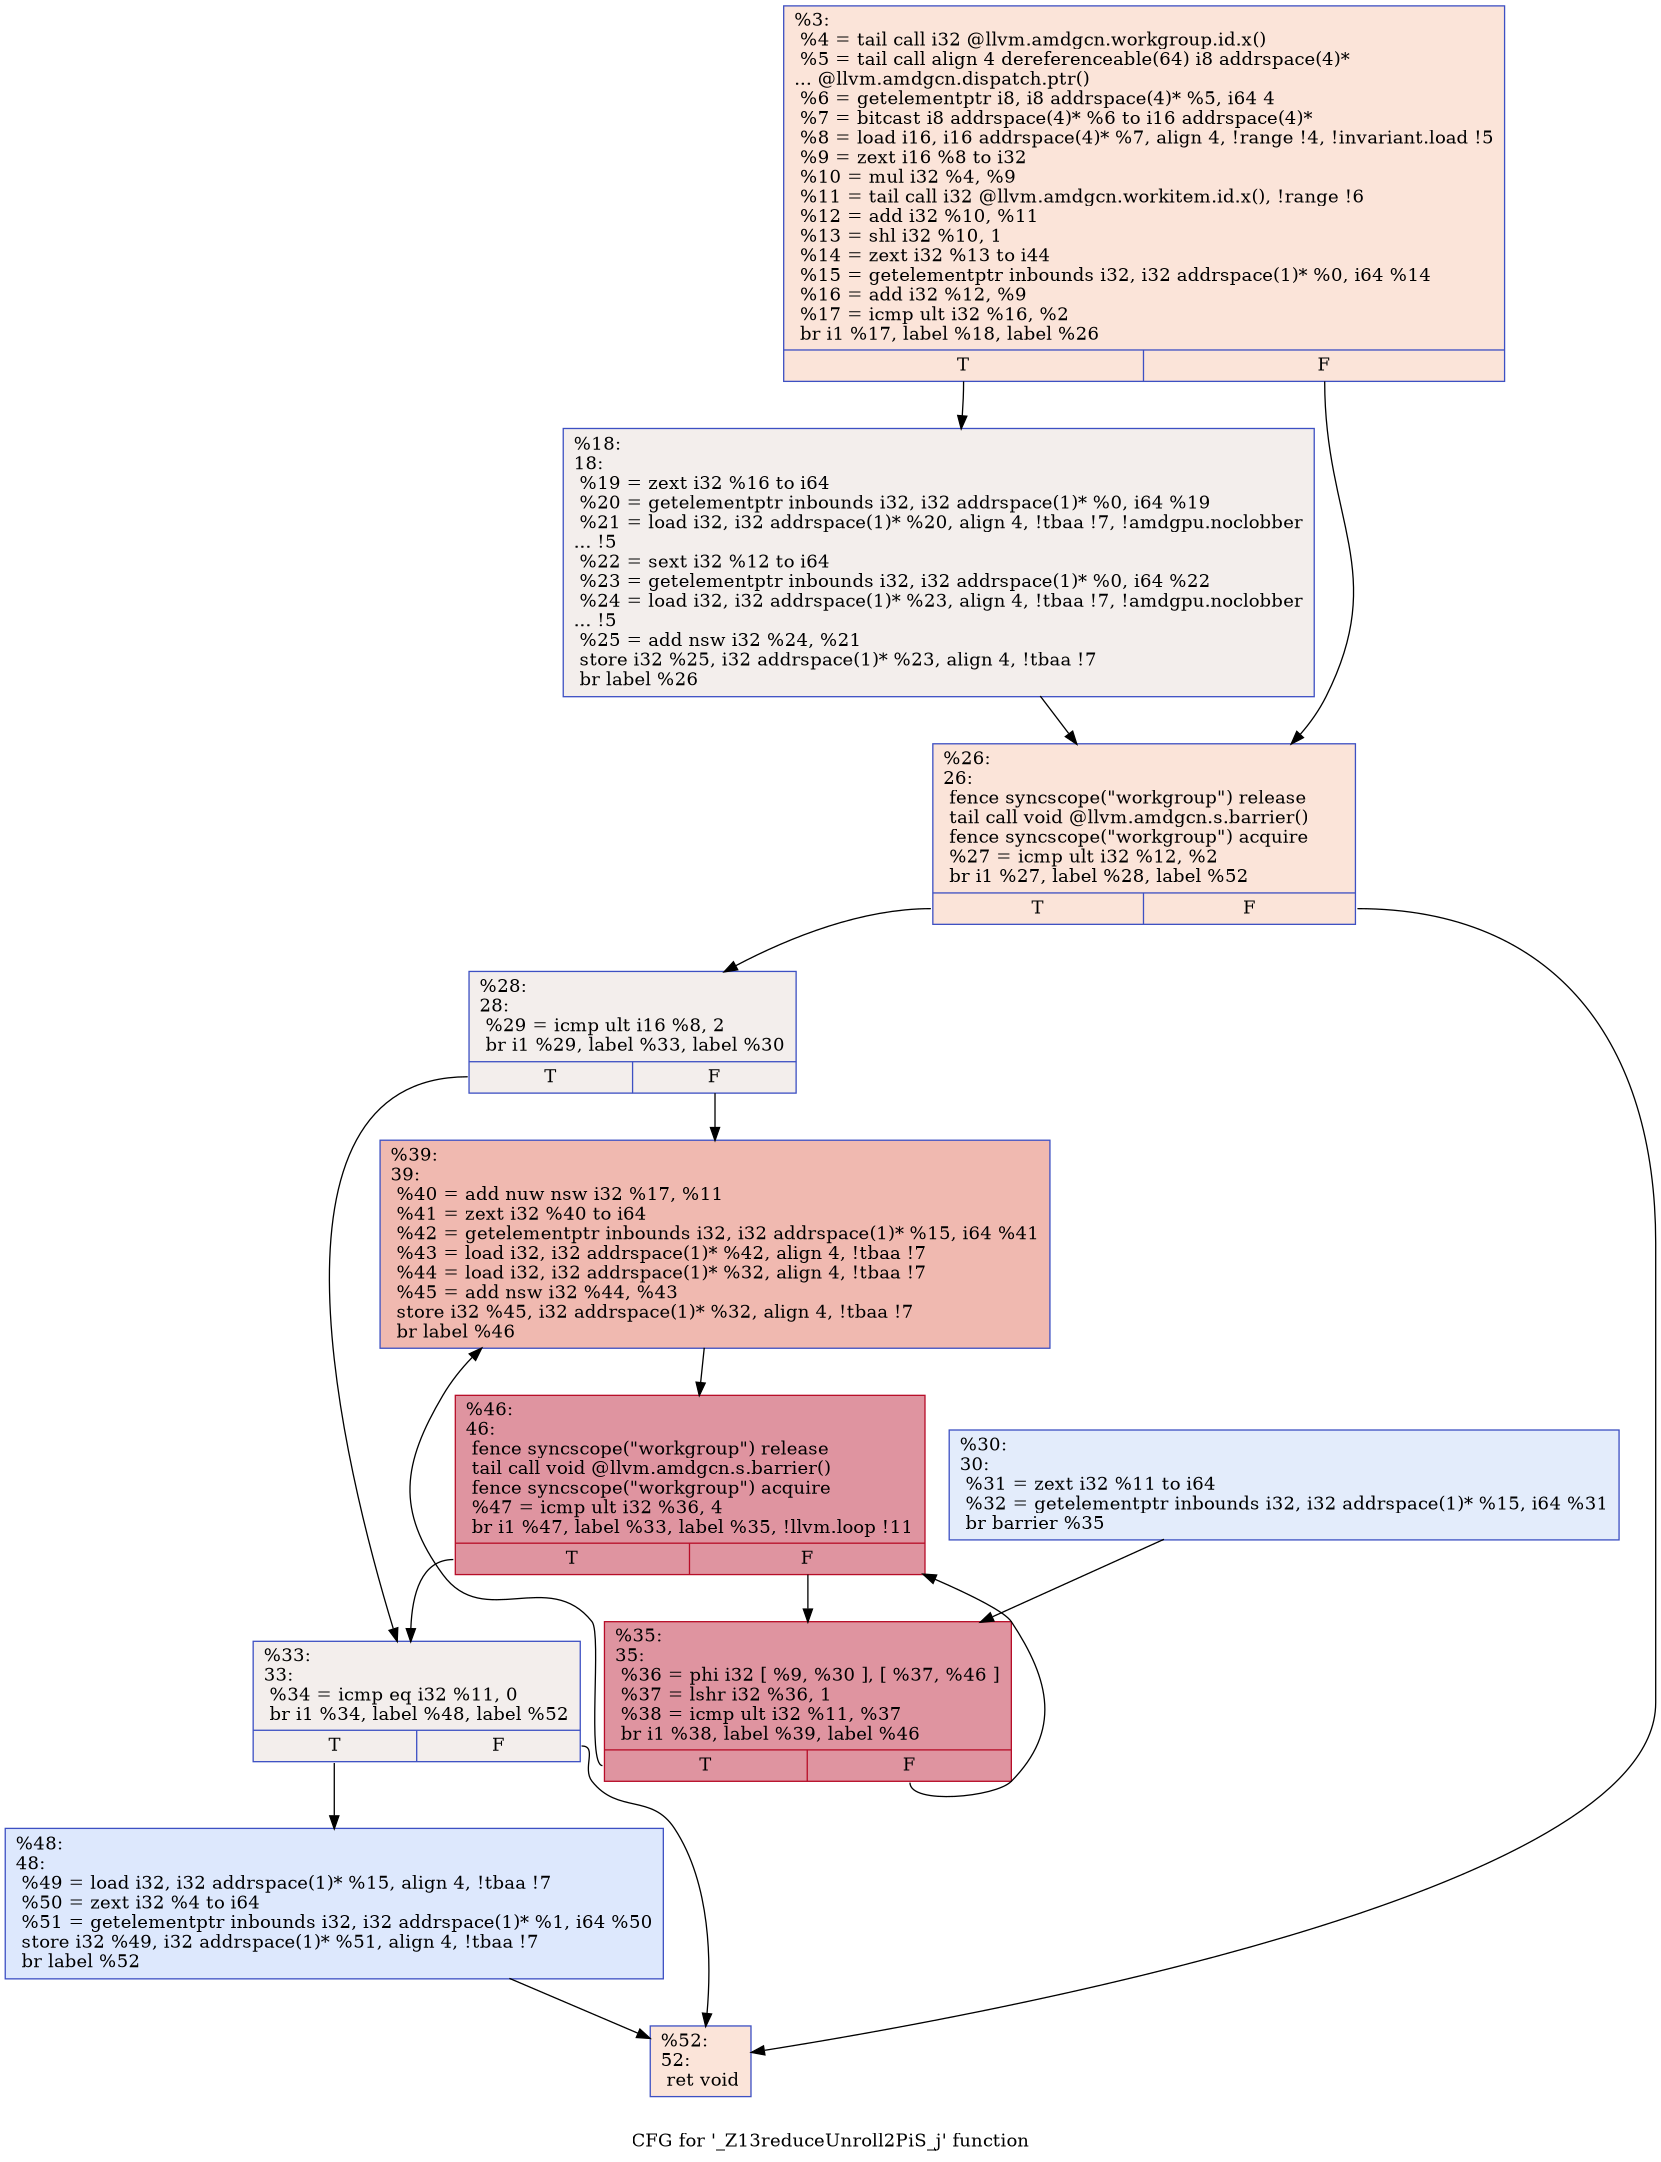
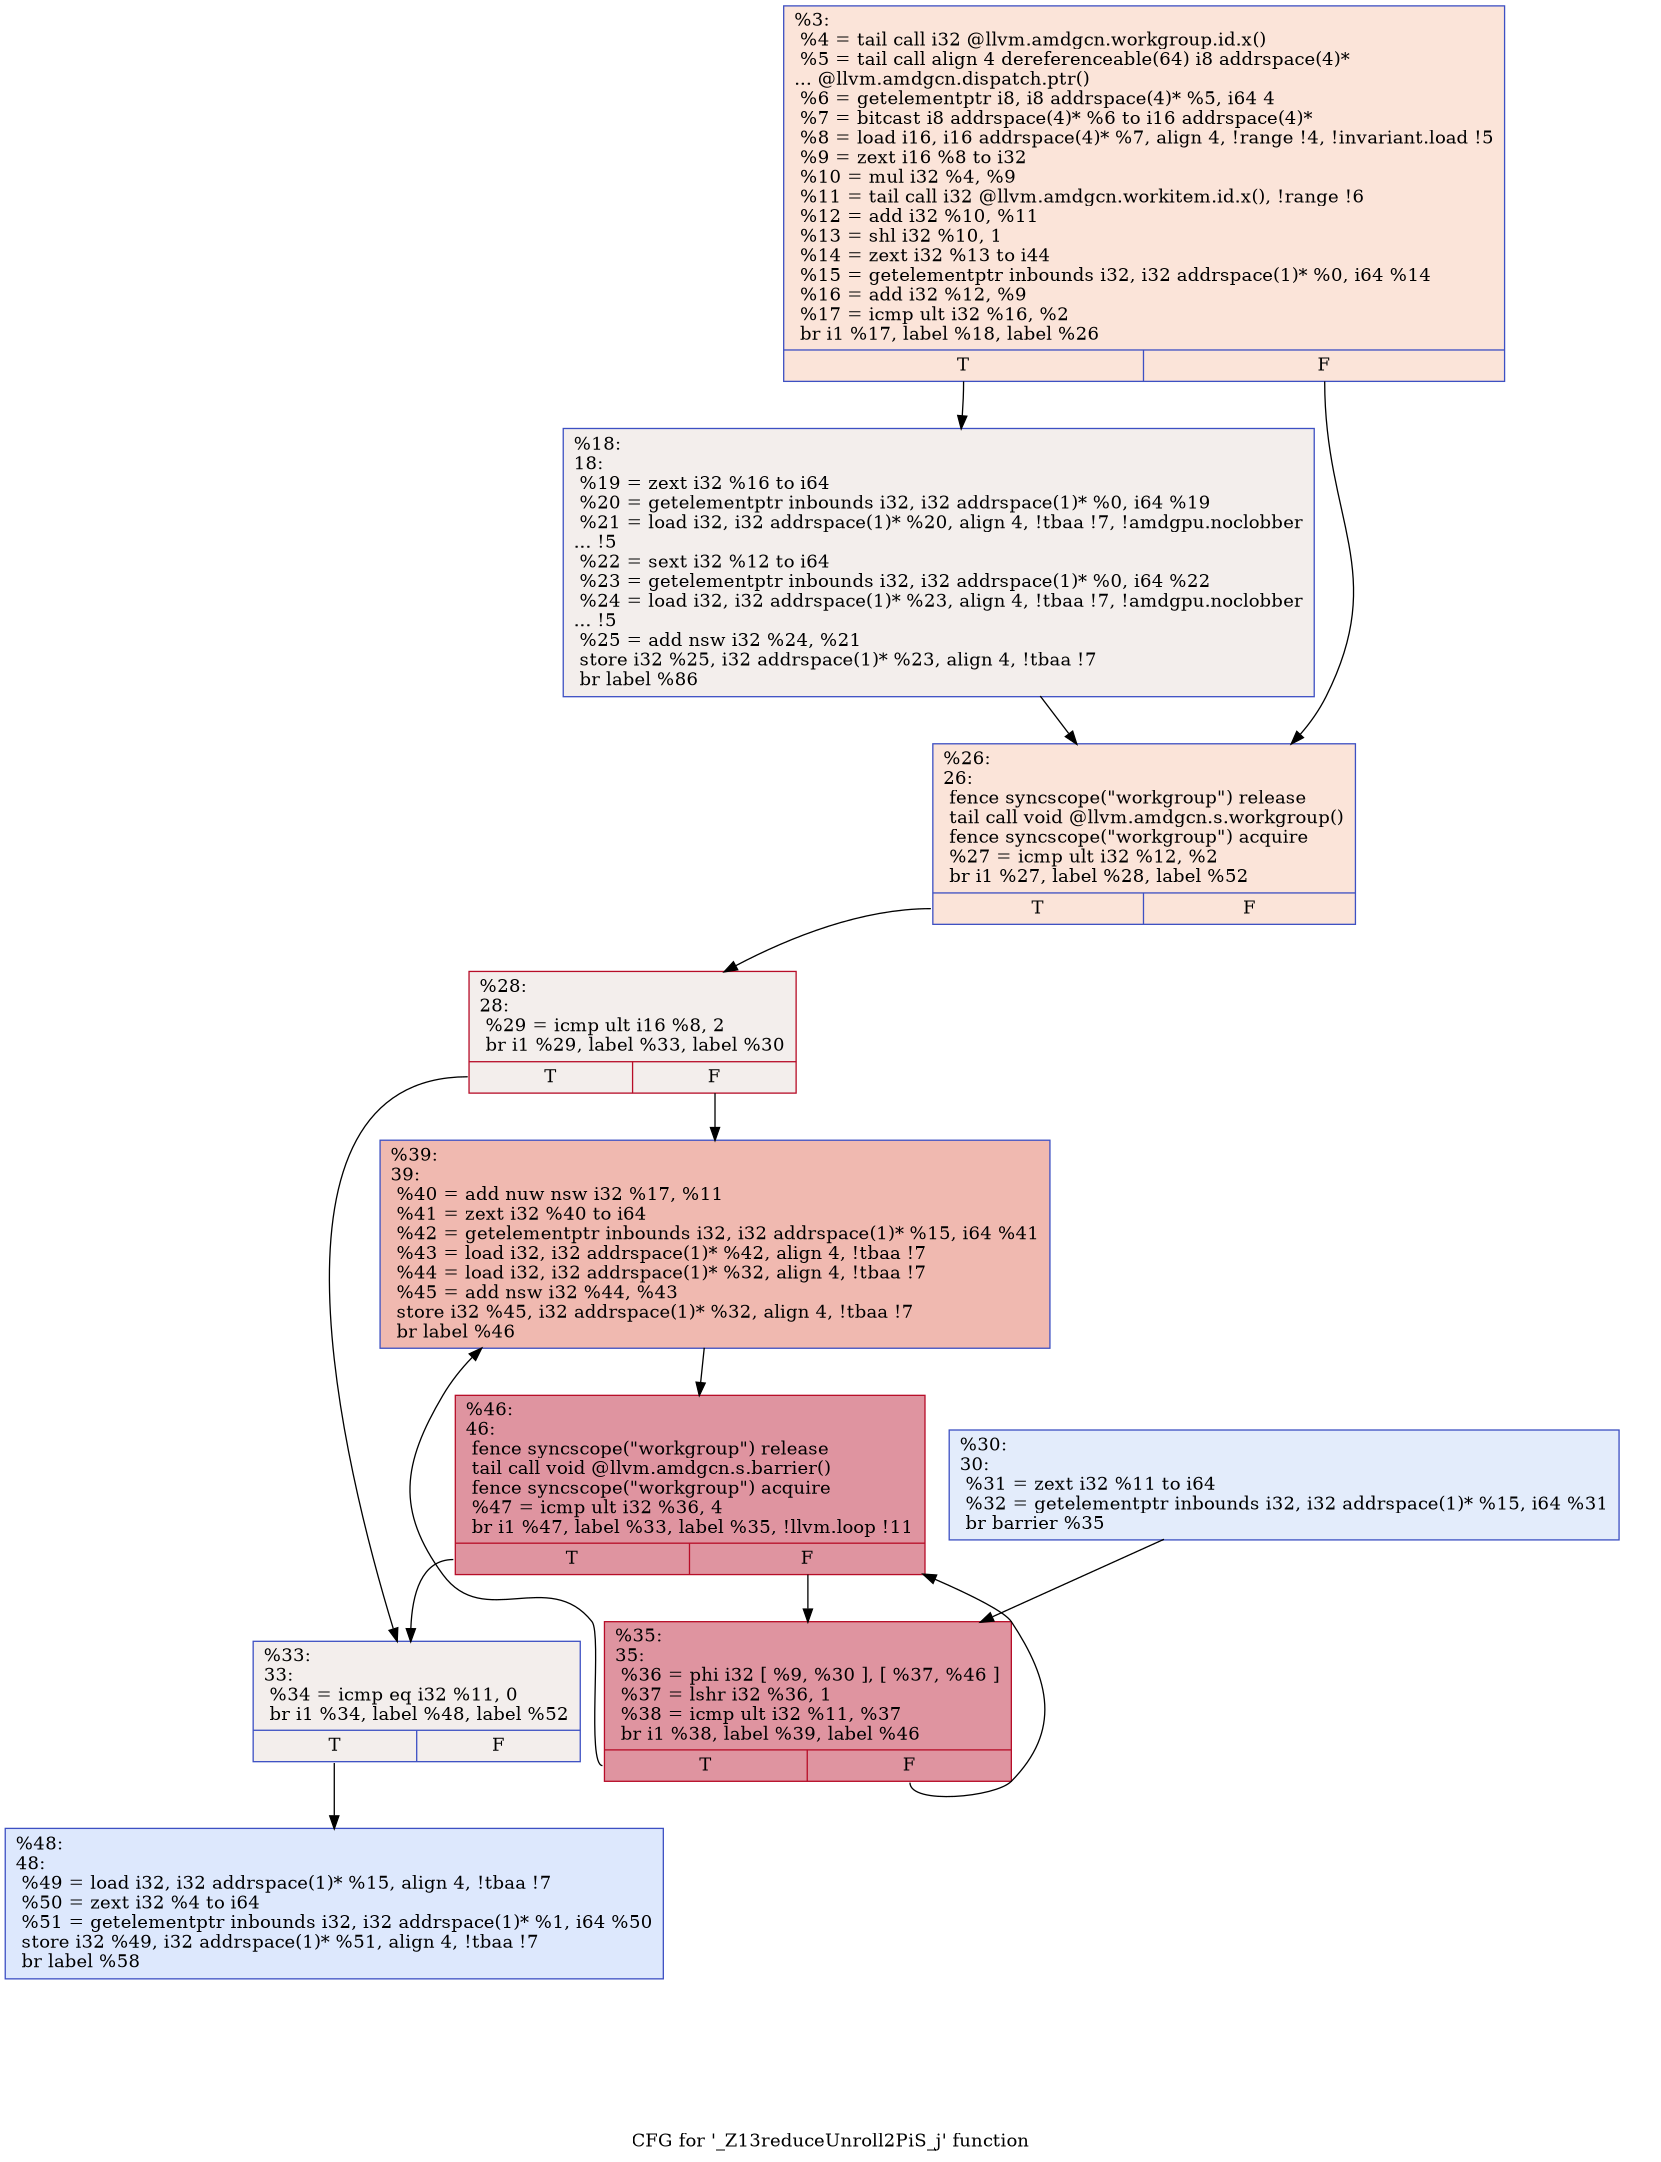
node "%18:": text "br label %26" -> "br label %86"
node "%26:": text "tail call void @llvm.amdgcn.s.barrier()" -> "tail call void @llvm.amdgcn.s.workgroup()"
node "%28:": color #3d50c3ff -> #b70d28ff
node "%48:": text "br label %52" -> "br label %58"
node "%52:": removed
